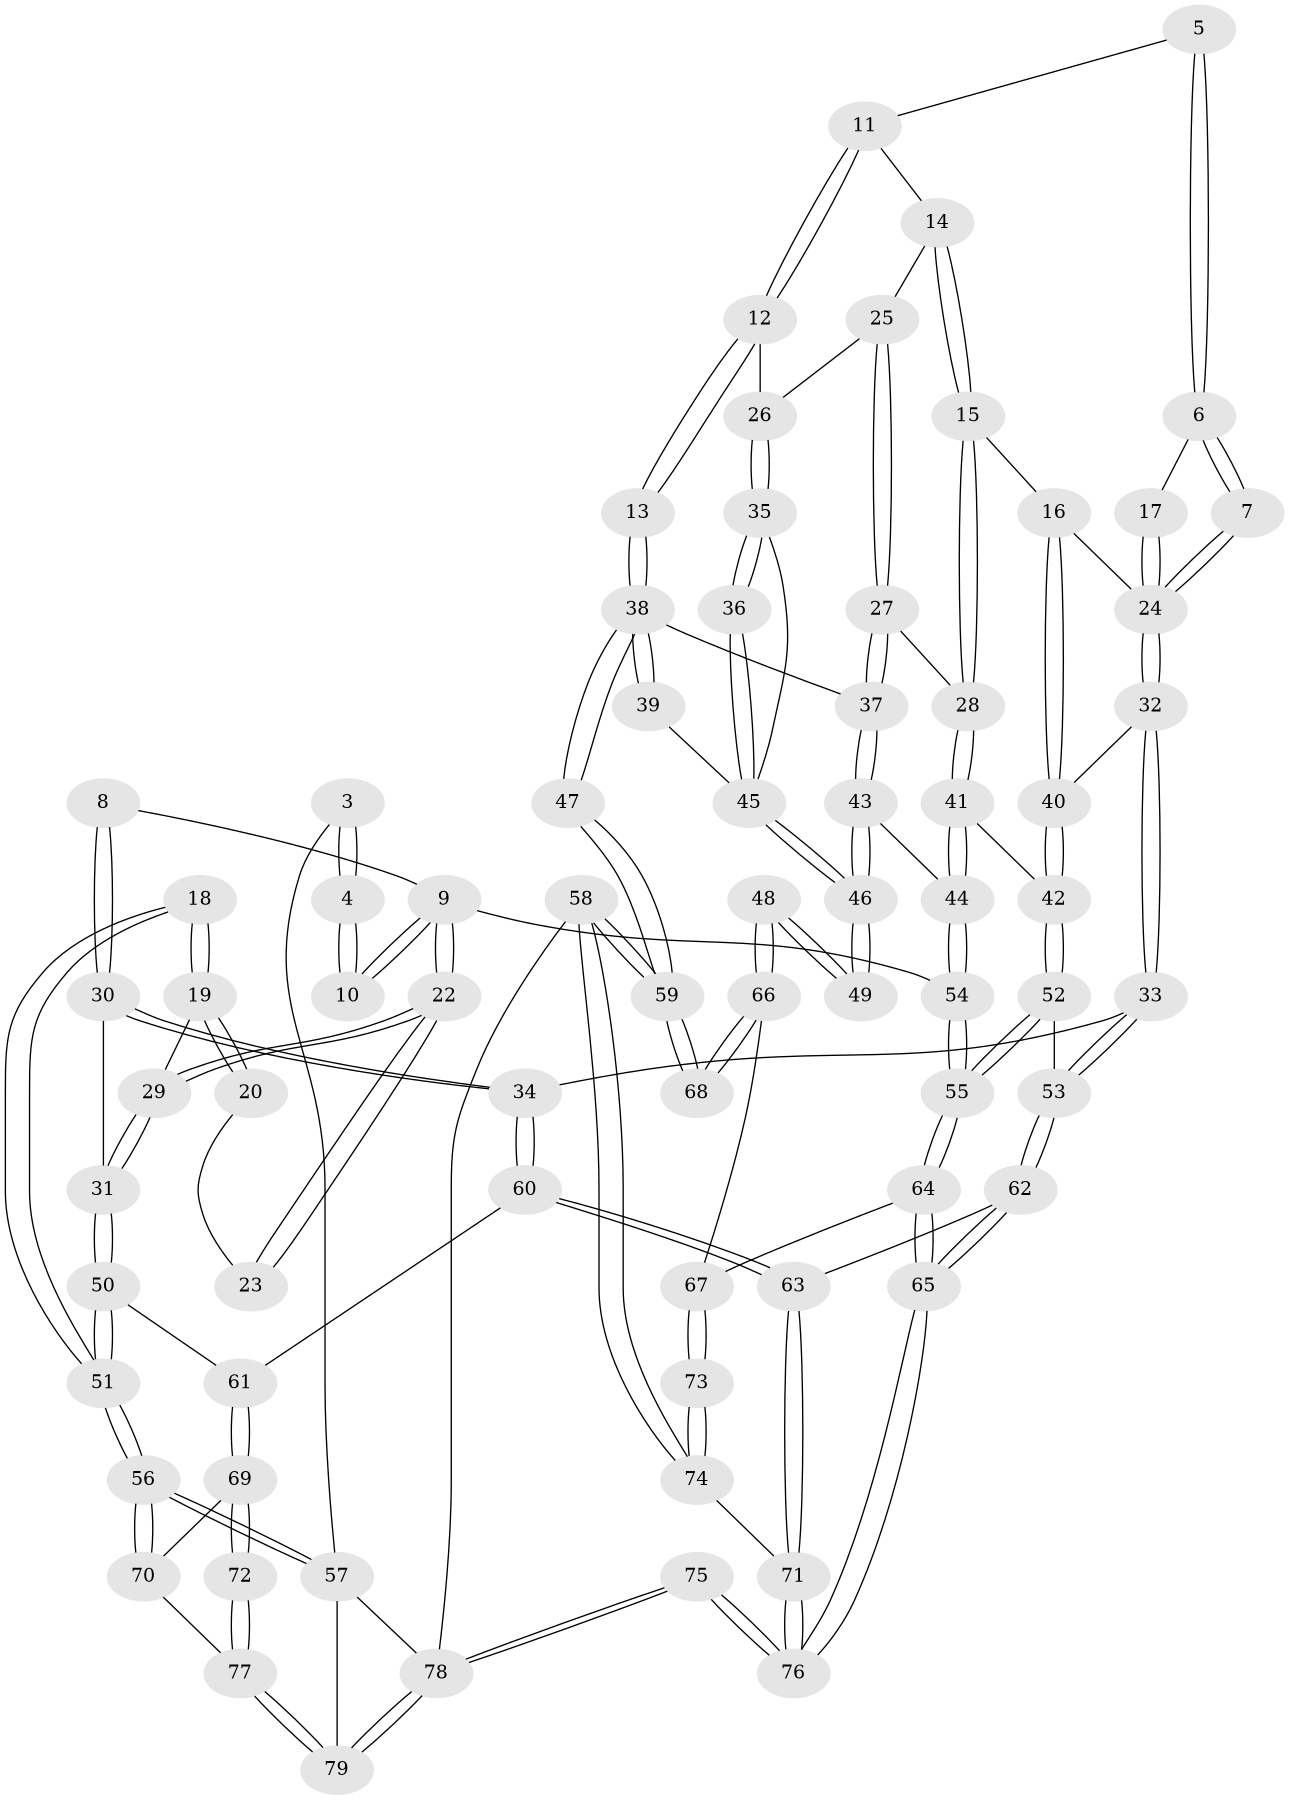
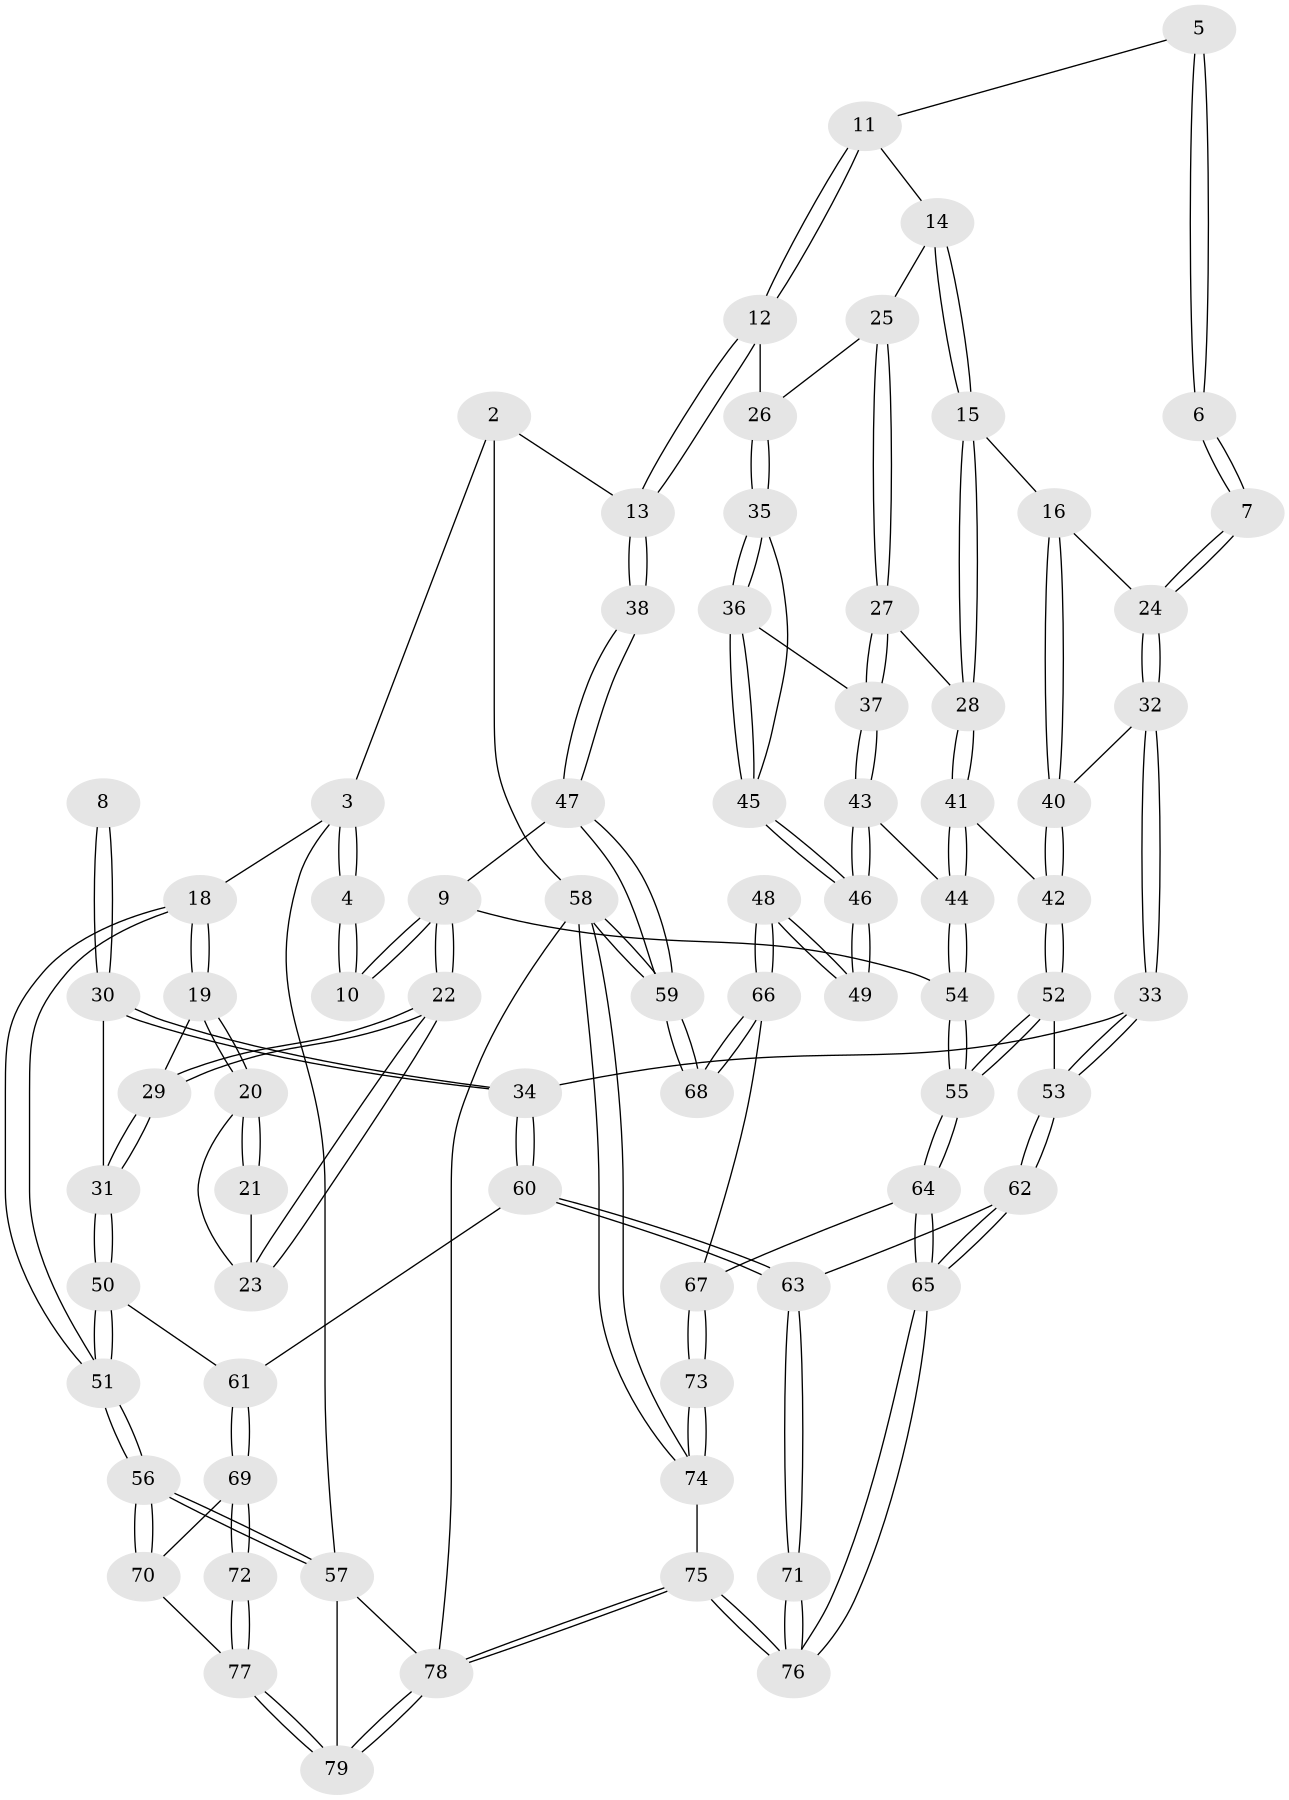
node "2": added
node "17": removed
edge "38" -- "37": now "36" -- "37"
node "39": removed
edge "8" -- "9": now "47" -- "9"
edge "3" -- "18": added
node "21": added
edge "74" -- "71": now "74" -- "75"
